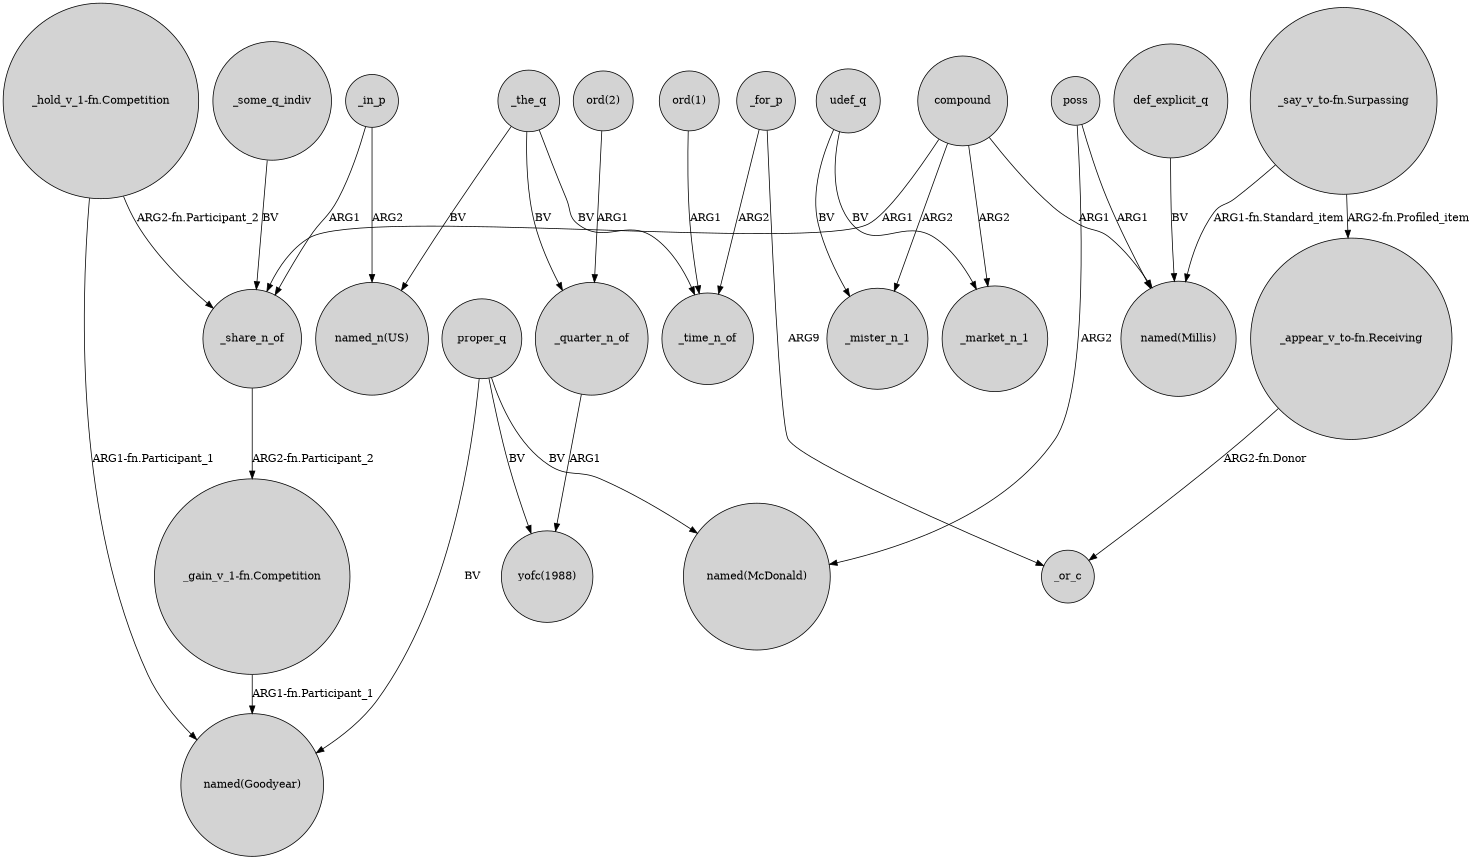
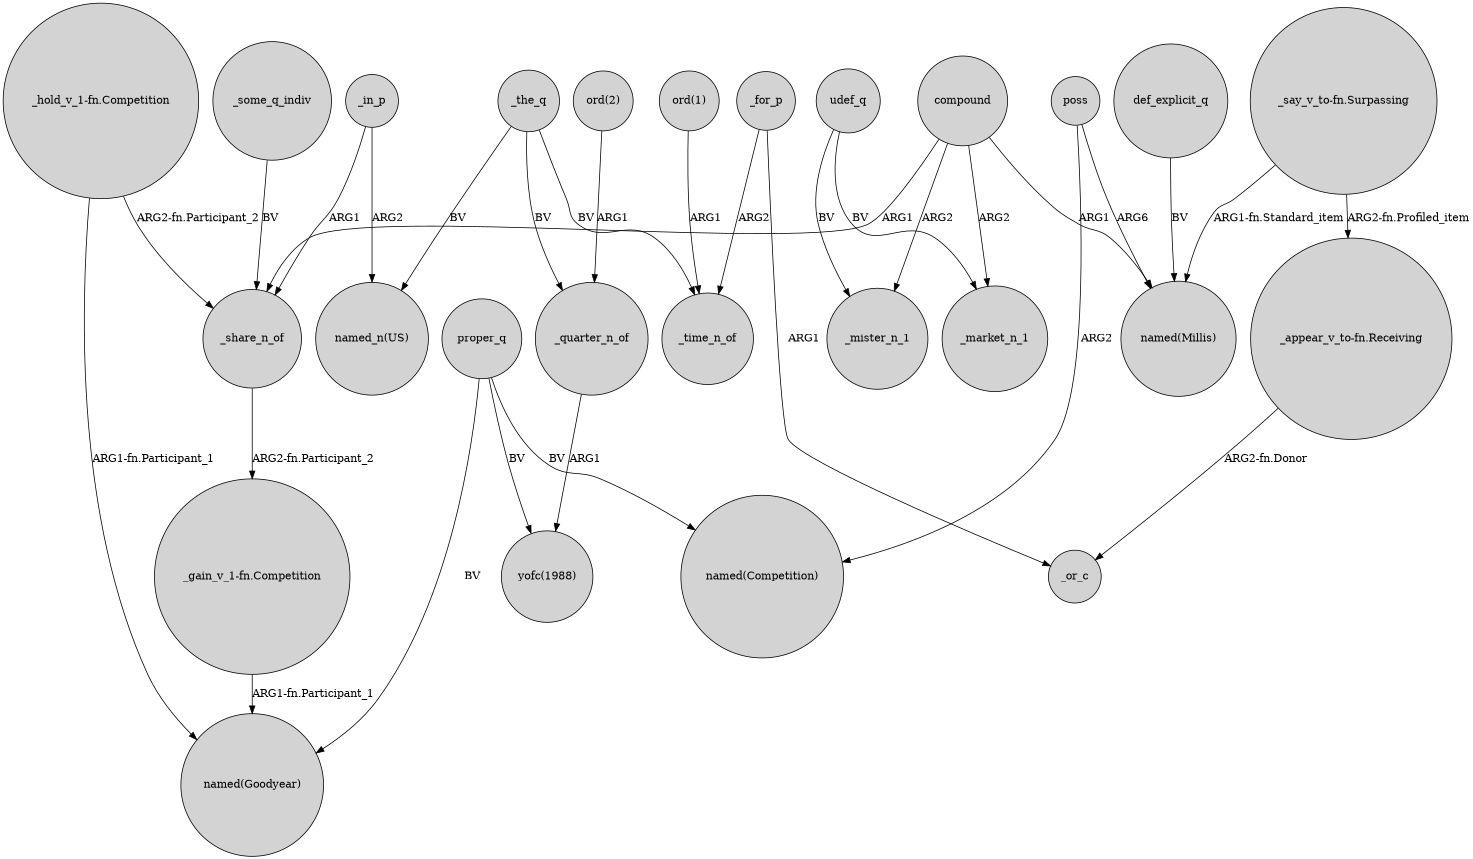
edge "poss" -> "named(Millis)": label "ARG1" -> "ARG6"
edge "_for_p" -> "_or_c": label "ARG9" -> "ARG1"
node "named(McDonald)": label "named(McDonald)" -> "named(Competition)"
